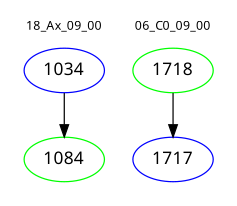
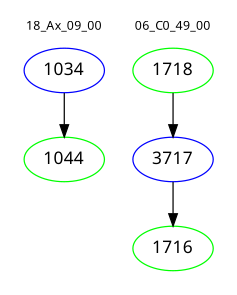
cluster "06_C0_09_00": label "06_C0_09_00" -> "06_C0_49_00"
node "1084": label "1084" -> "1044"
node "1717": label "1717" -> "3717"
node "1716": added
